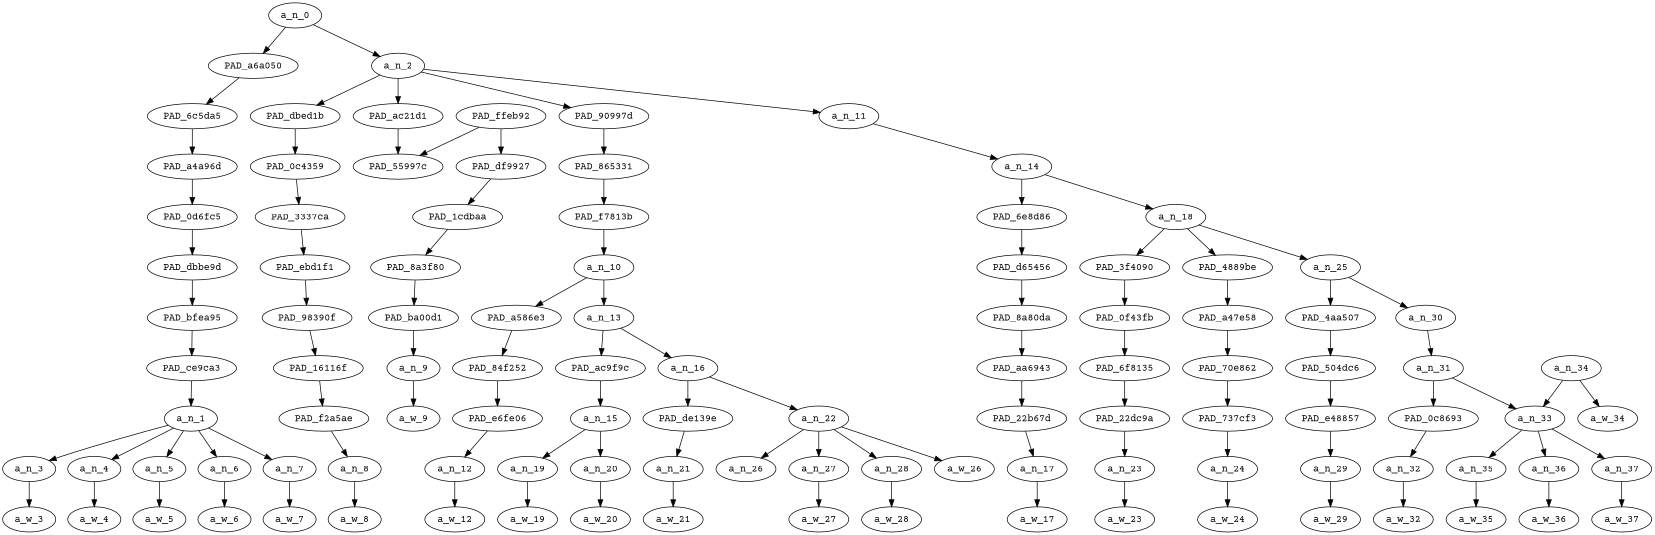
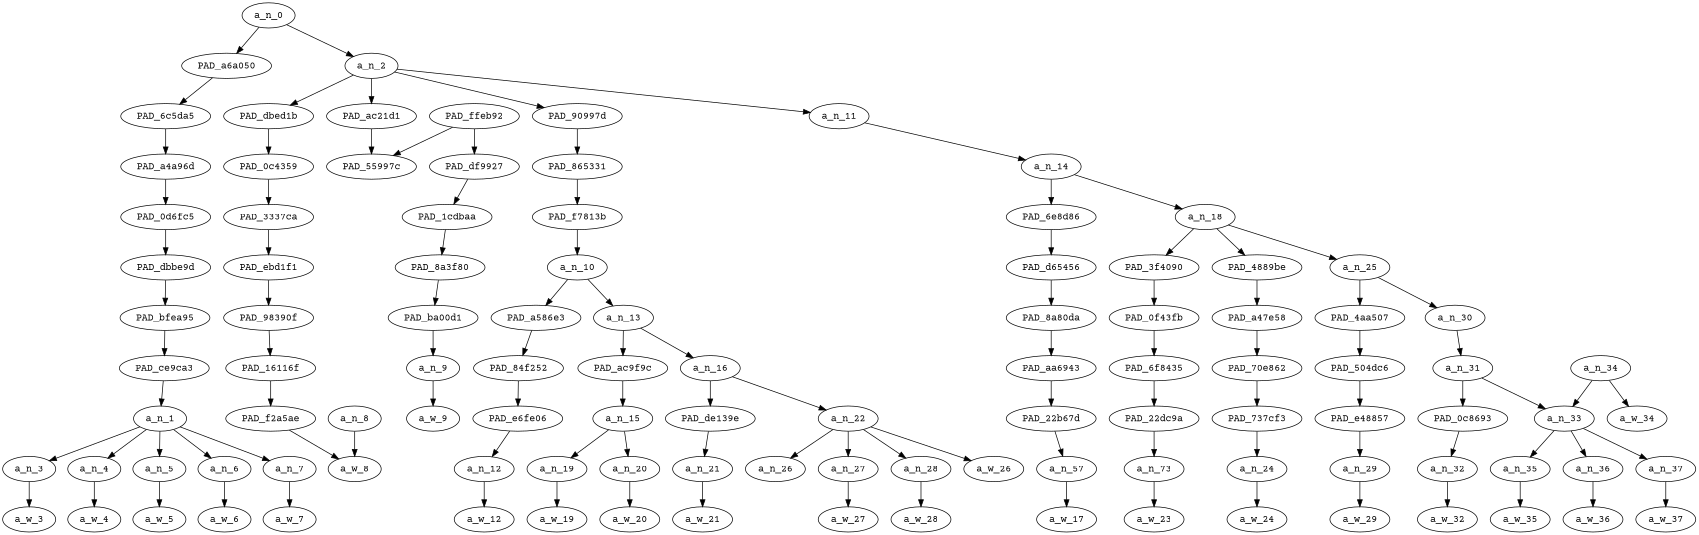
node "PAD_6f8135": label "PAD_6f8135" -> "PAD_6f8435"
edge "PAD_f2a5ae" -> "a_n_8": now "PAD_f2a5ae" -> "a_w_8"
node "a_n_17": label "a_n_17" -> "a_n_57"
node "a_n_23": label "a_n_23" -> "a_n_73"
